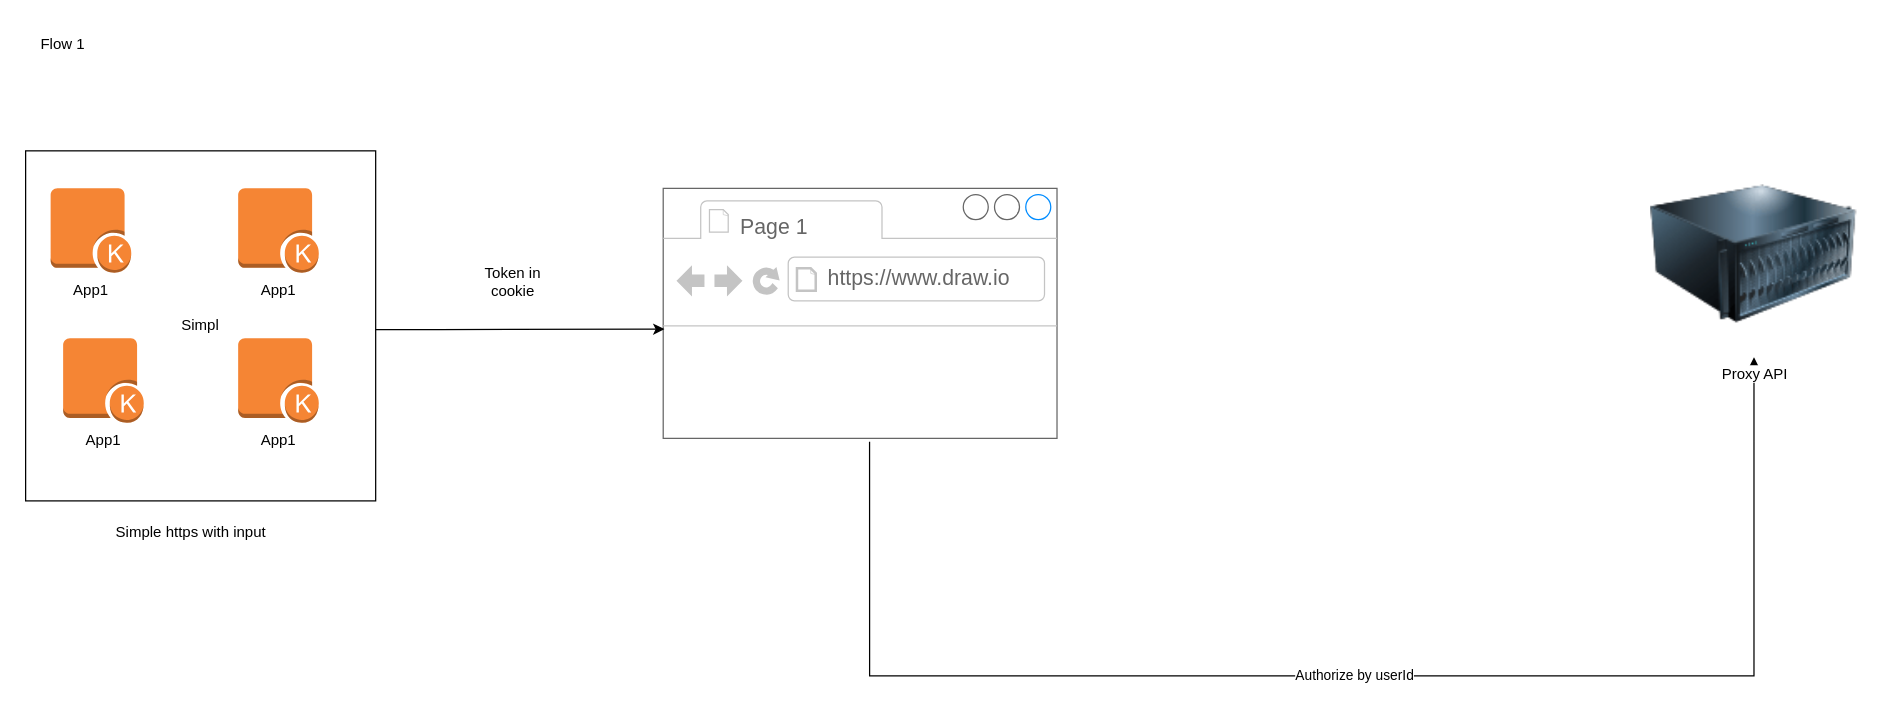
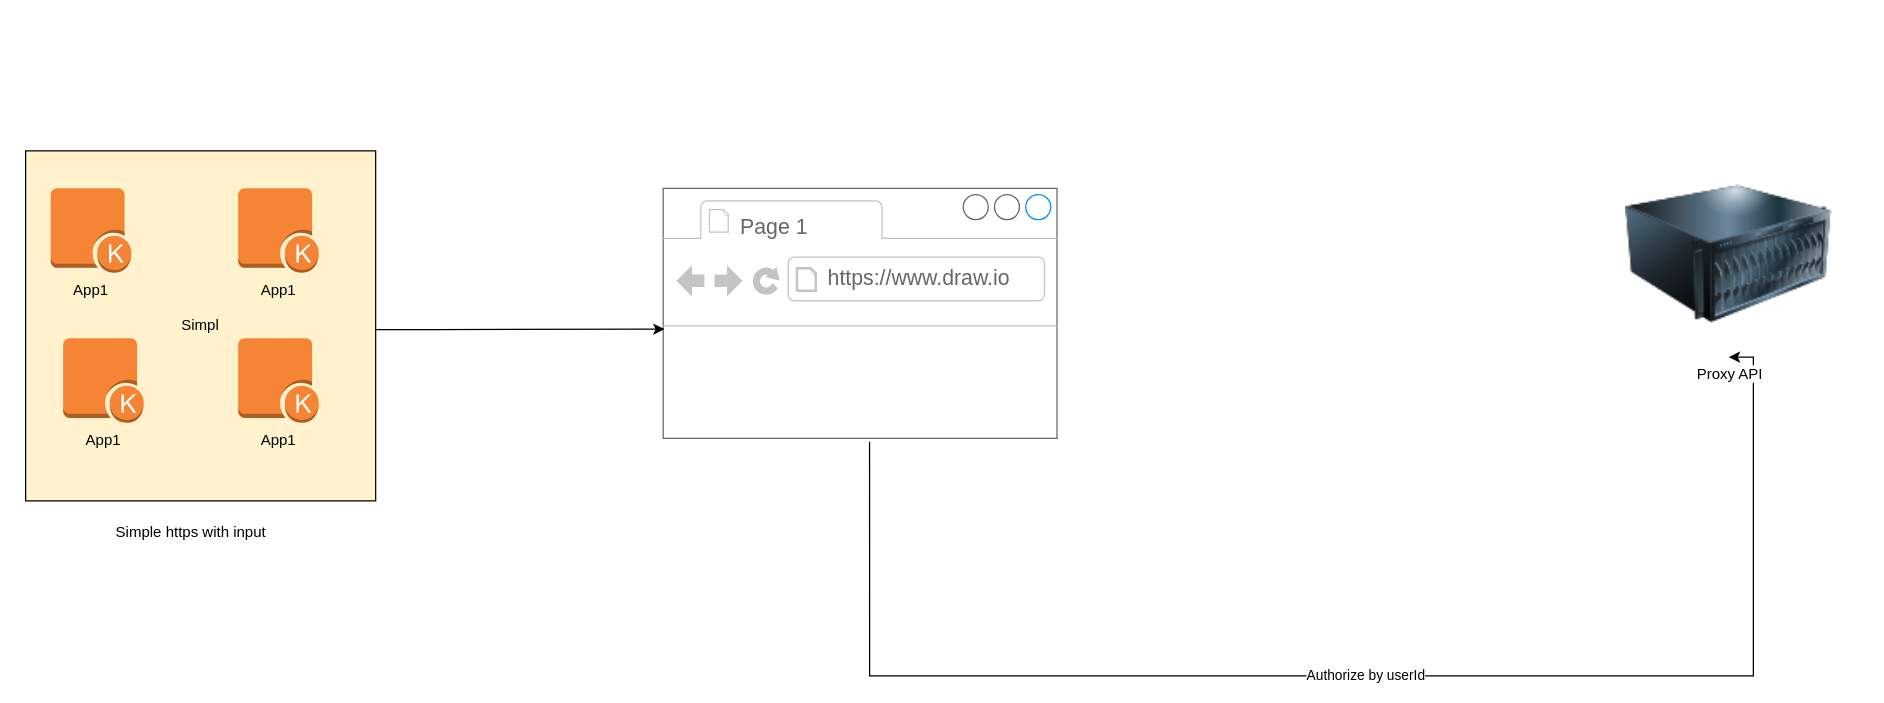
node "Flow 1": removed
node "Proxy API": moved (1754, 254) -> (1729, 254)
node "Token in cookie": removed
node "Simpl": fillcolor #ffffff -> #fff2cc
